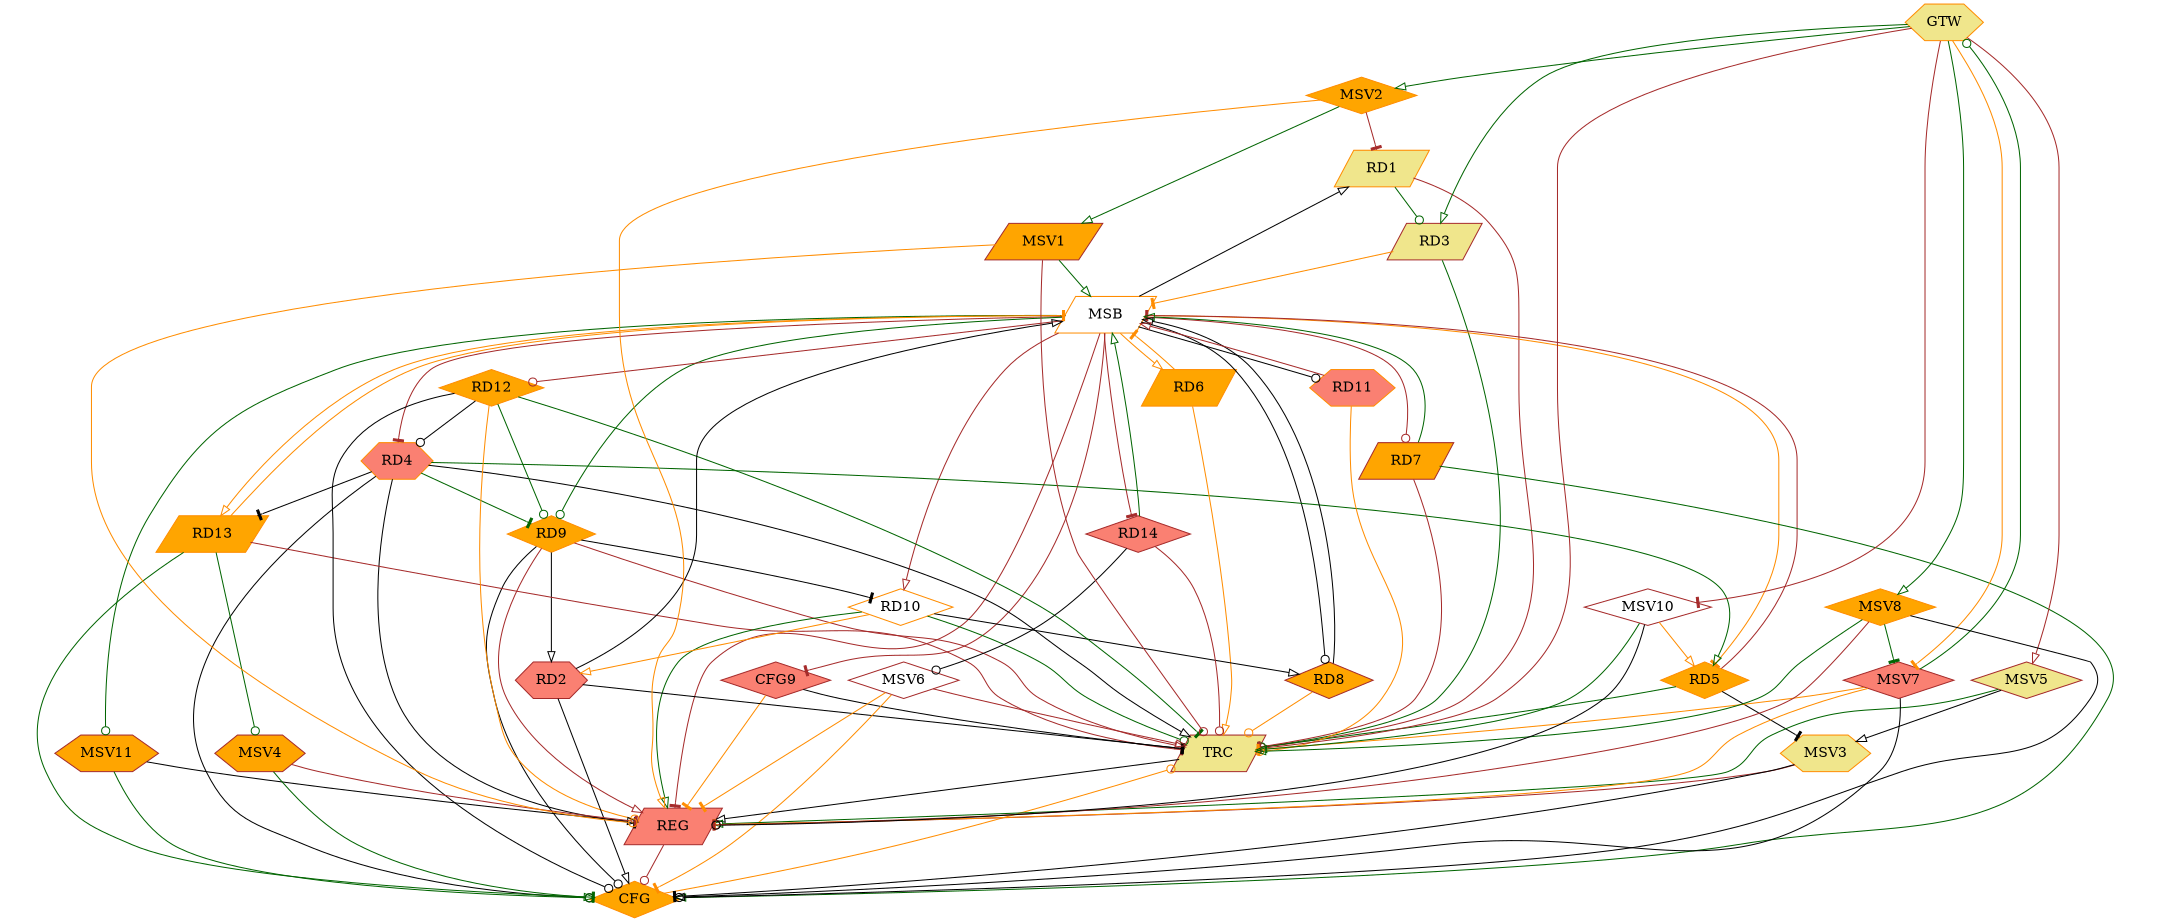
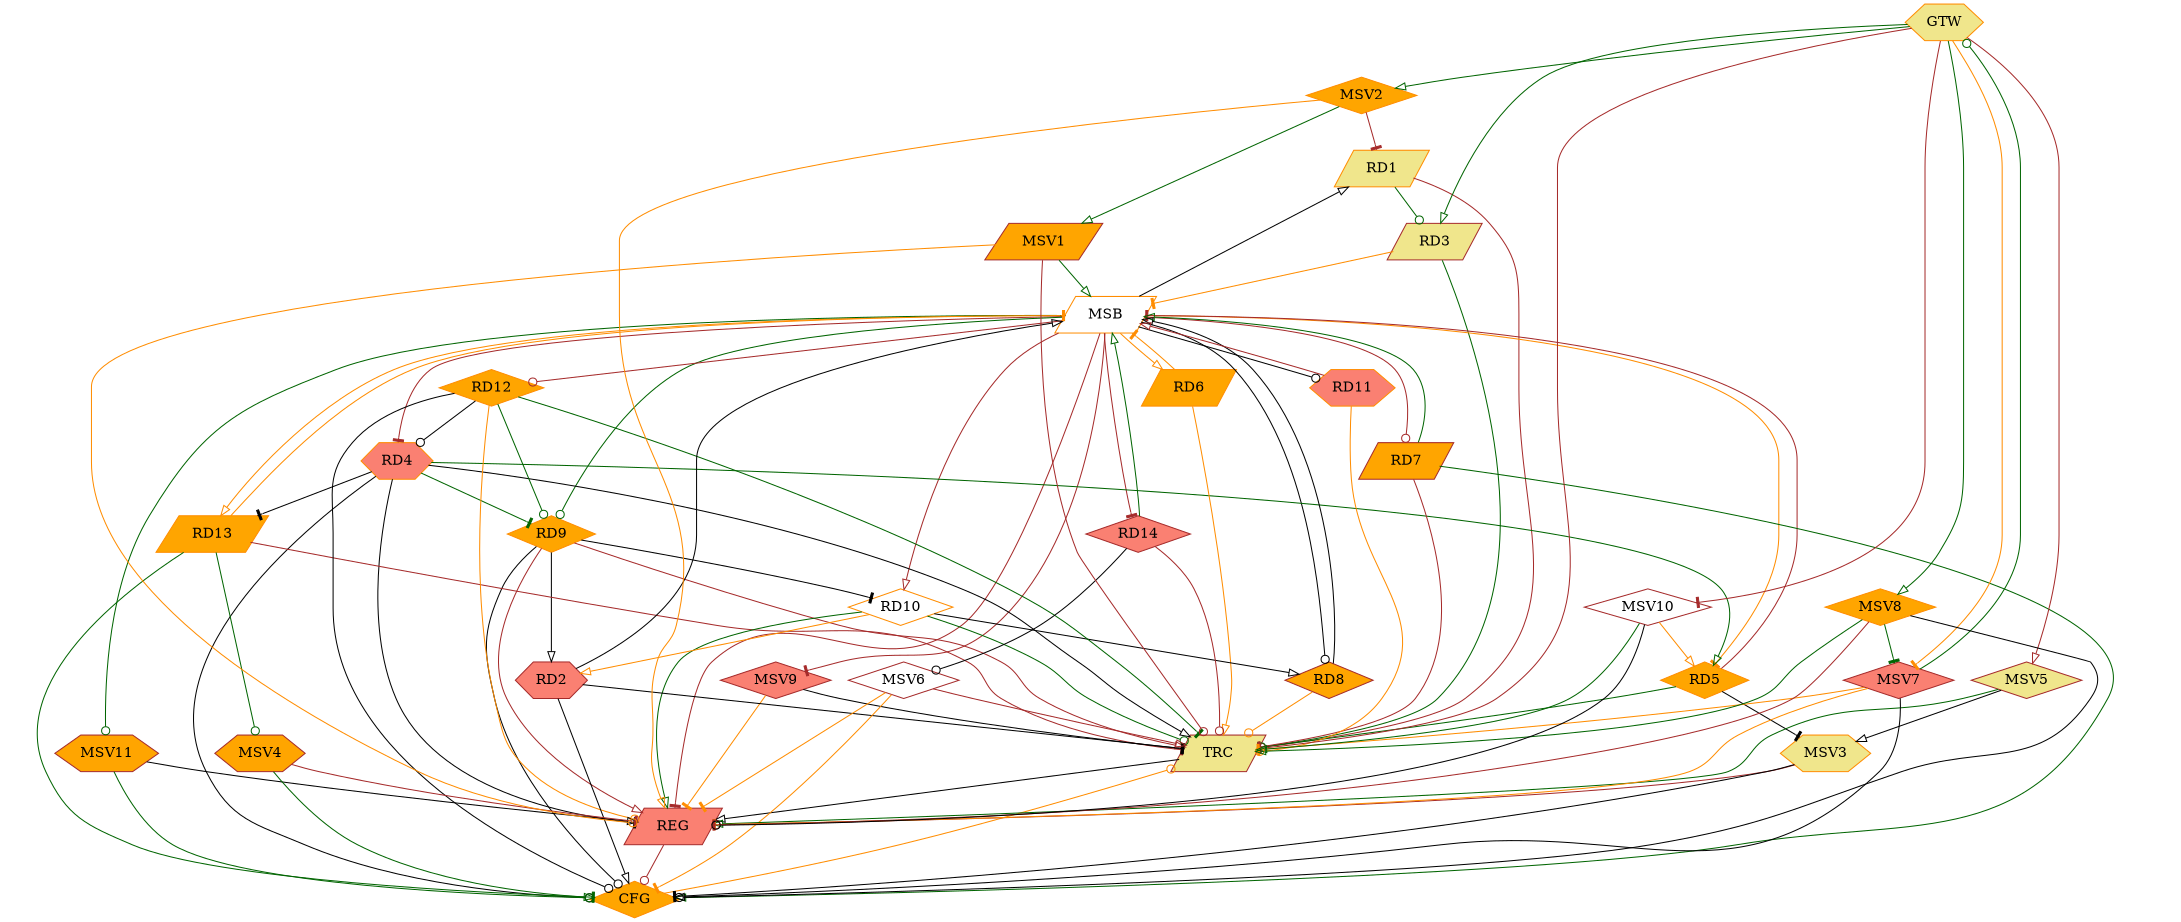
node "CFG9": label "CFG9" -> "MSV9"
